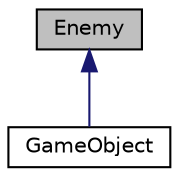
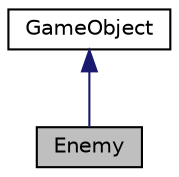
edge "GameObject" -> "Enemy": reversed
